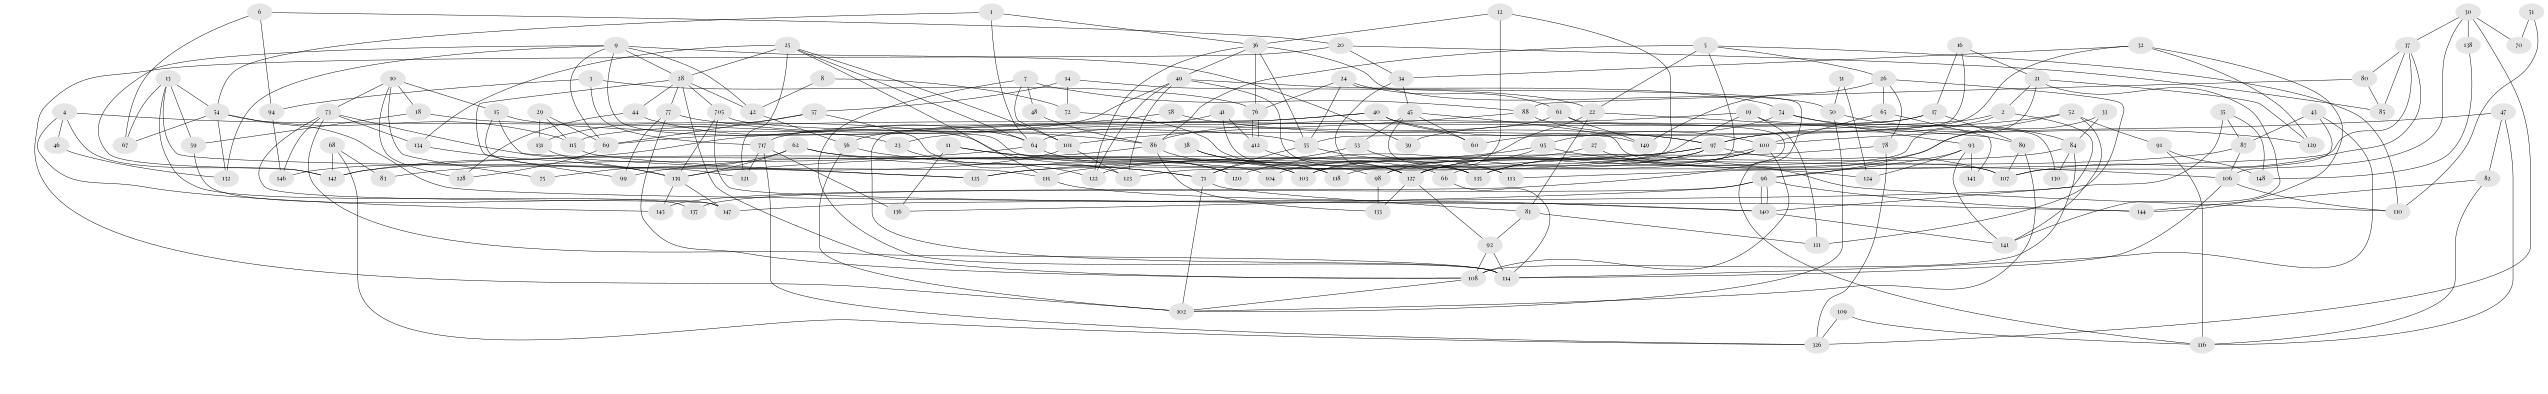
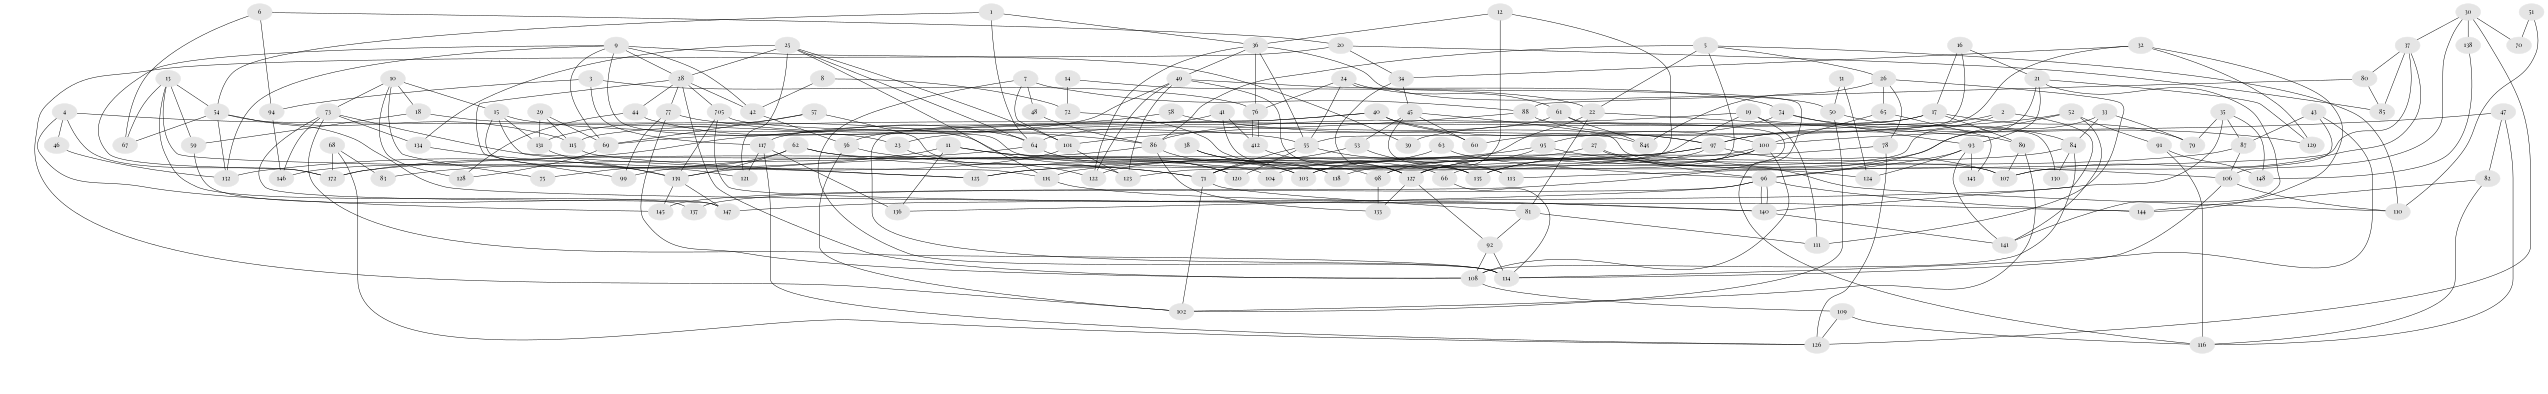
edge "21" -- "2": now "21" -- "93"
edge "14" -- "57": removed
edge "15" -- "131": added
node "717": label "717" -> "117"
node "63": added
node "149": label "149" -> "849"
node "79": added
edge "97" -- "120": now "55" -- "120"
edge "11" -- "132": added
edge "27" -- "96": added
node "142": label "142" -> "172"
edge "108" -- "102": now "108" -- "109"
node "326": label "326" -> "126"
